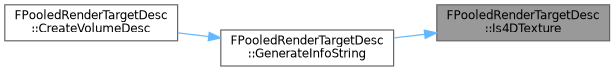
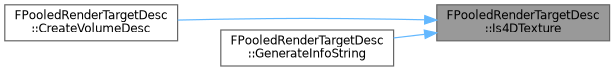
edge "FPooledRenderTargetDesc ::CreateVolumeDesc" -> "FPooledRenderTargetDesc ::GenerateInfoString": now "FPooledRenderTargetDesc ::CreateVolumeDesc" -> "FPooledRenderTargetDesc ::Is4DTexture"
